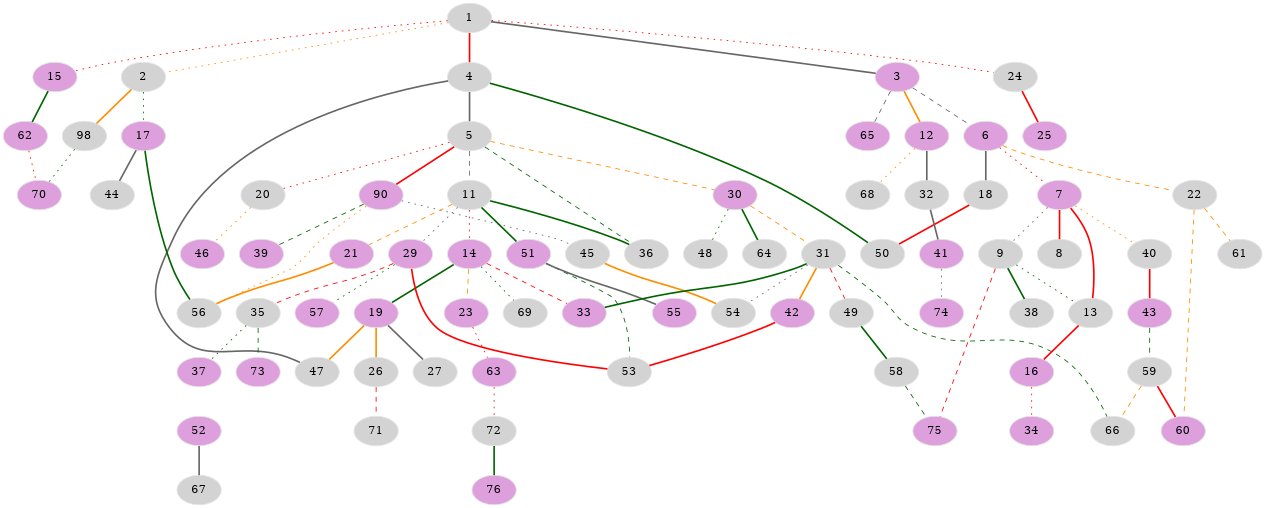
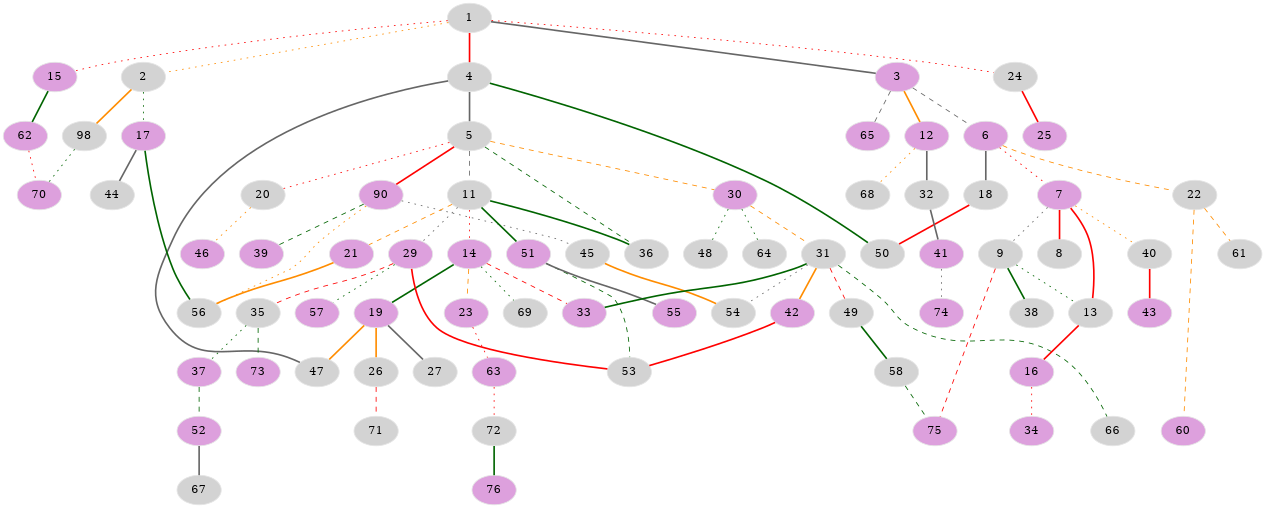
edge "30" -- "64": style bold -> dotted
node "59": removed
edge "37" -- "52": added
